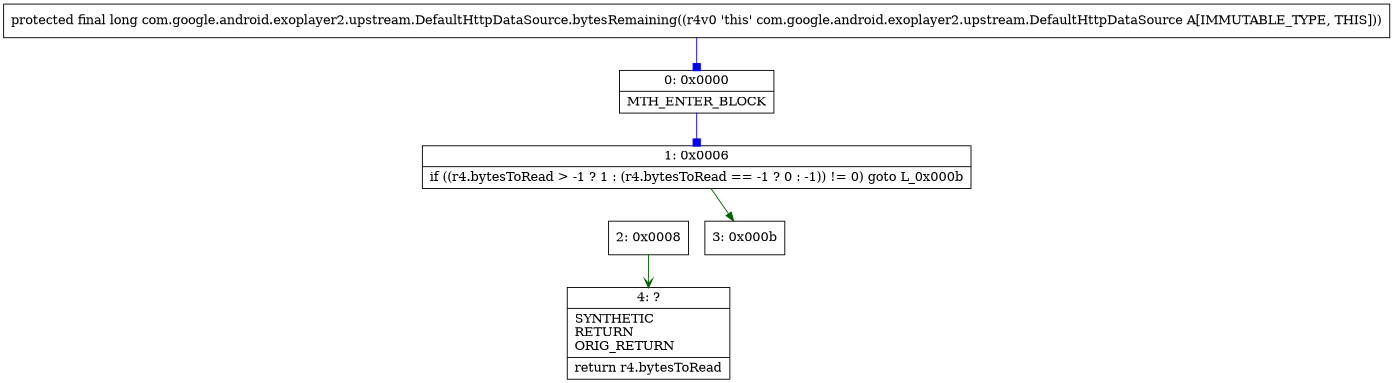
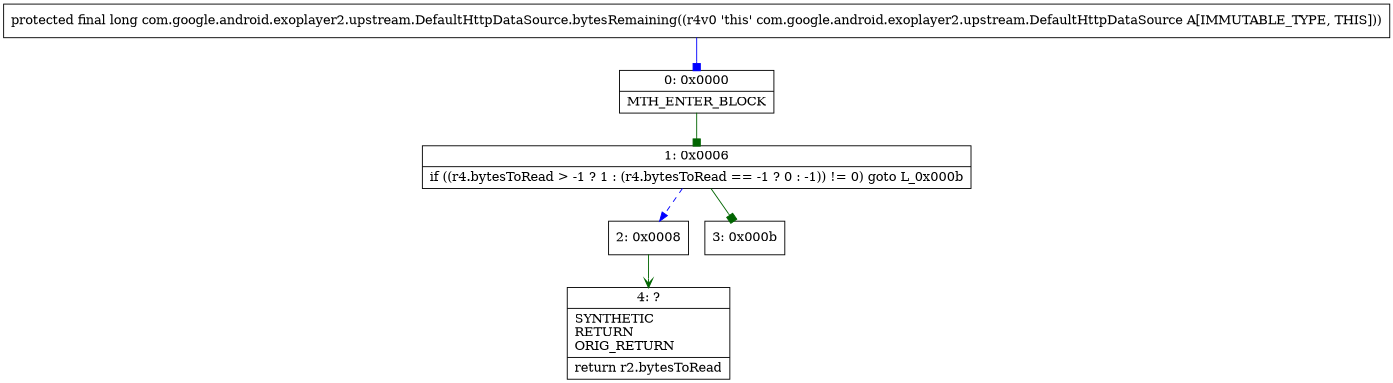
edge "0: 0x0000" -> "1: 0x0006": color blue -> darkgreen
edge "1: 0x0006" -> "2: 0x0008": added
edge "1: 0x0006" -> "3: 0x000b": arrowhead normal -> box
node "4: ?": text "return r4.bytesToRead" -> "return r2.bytesToRead"
